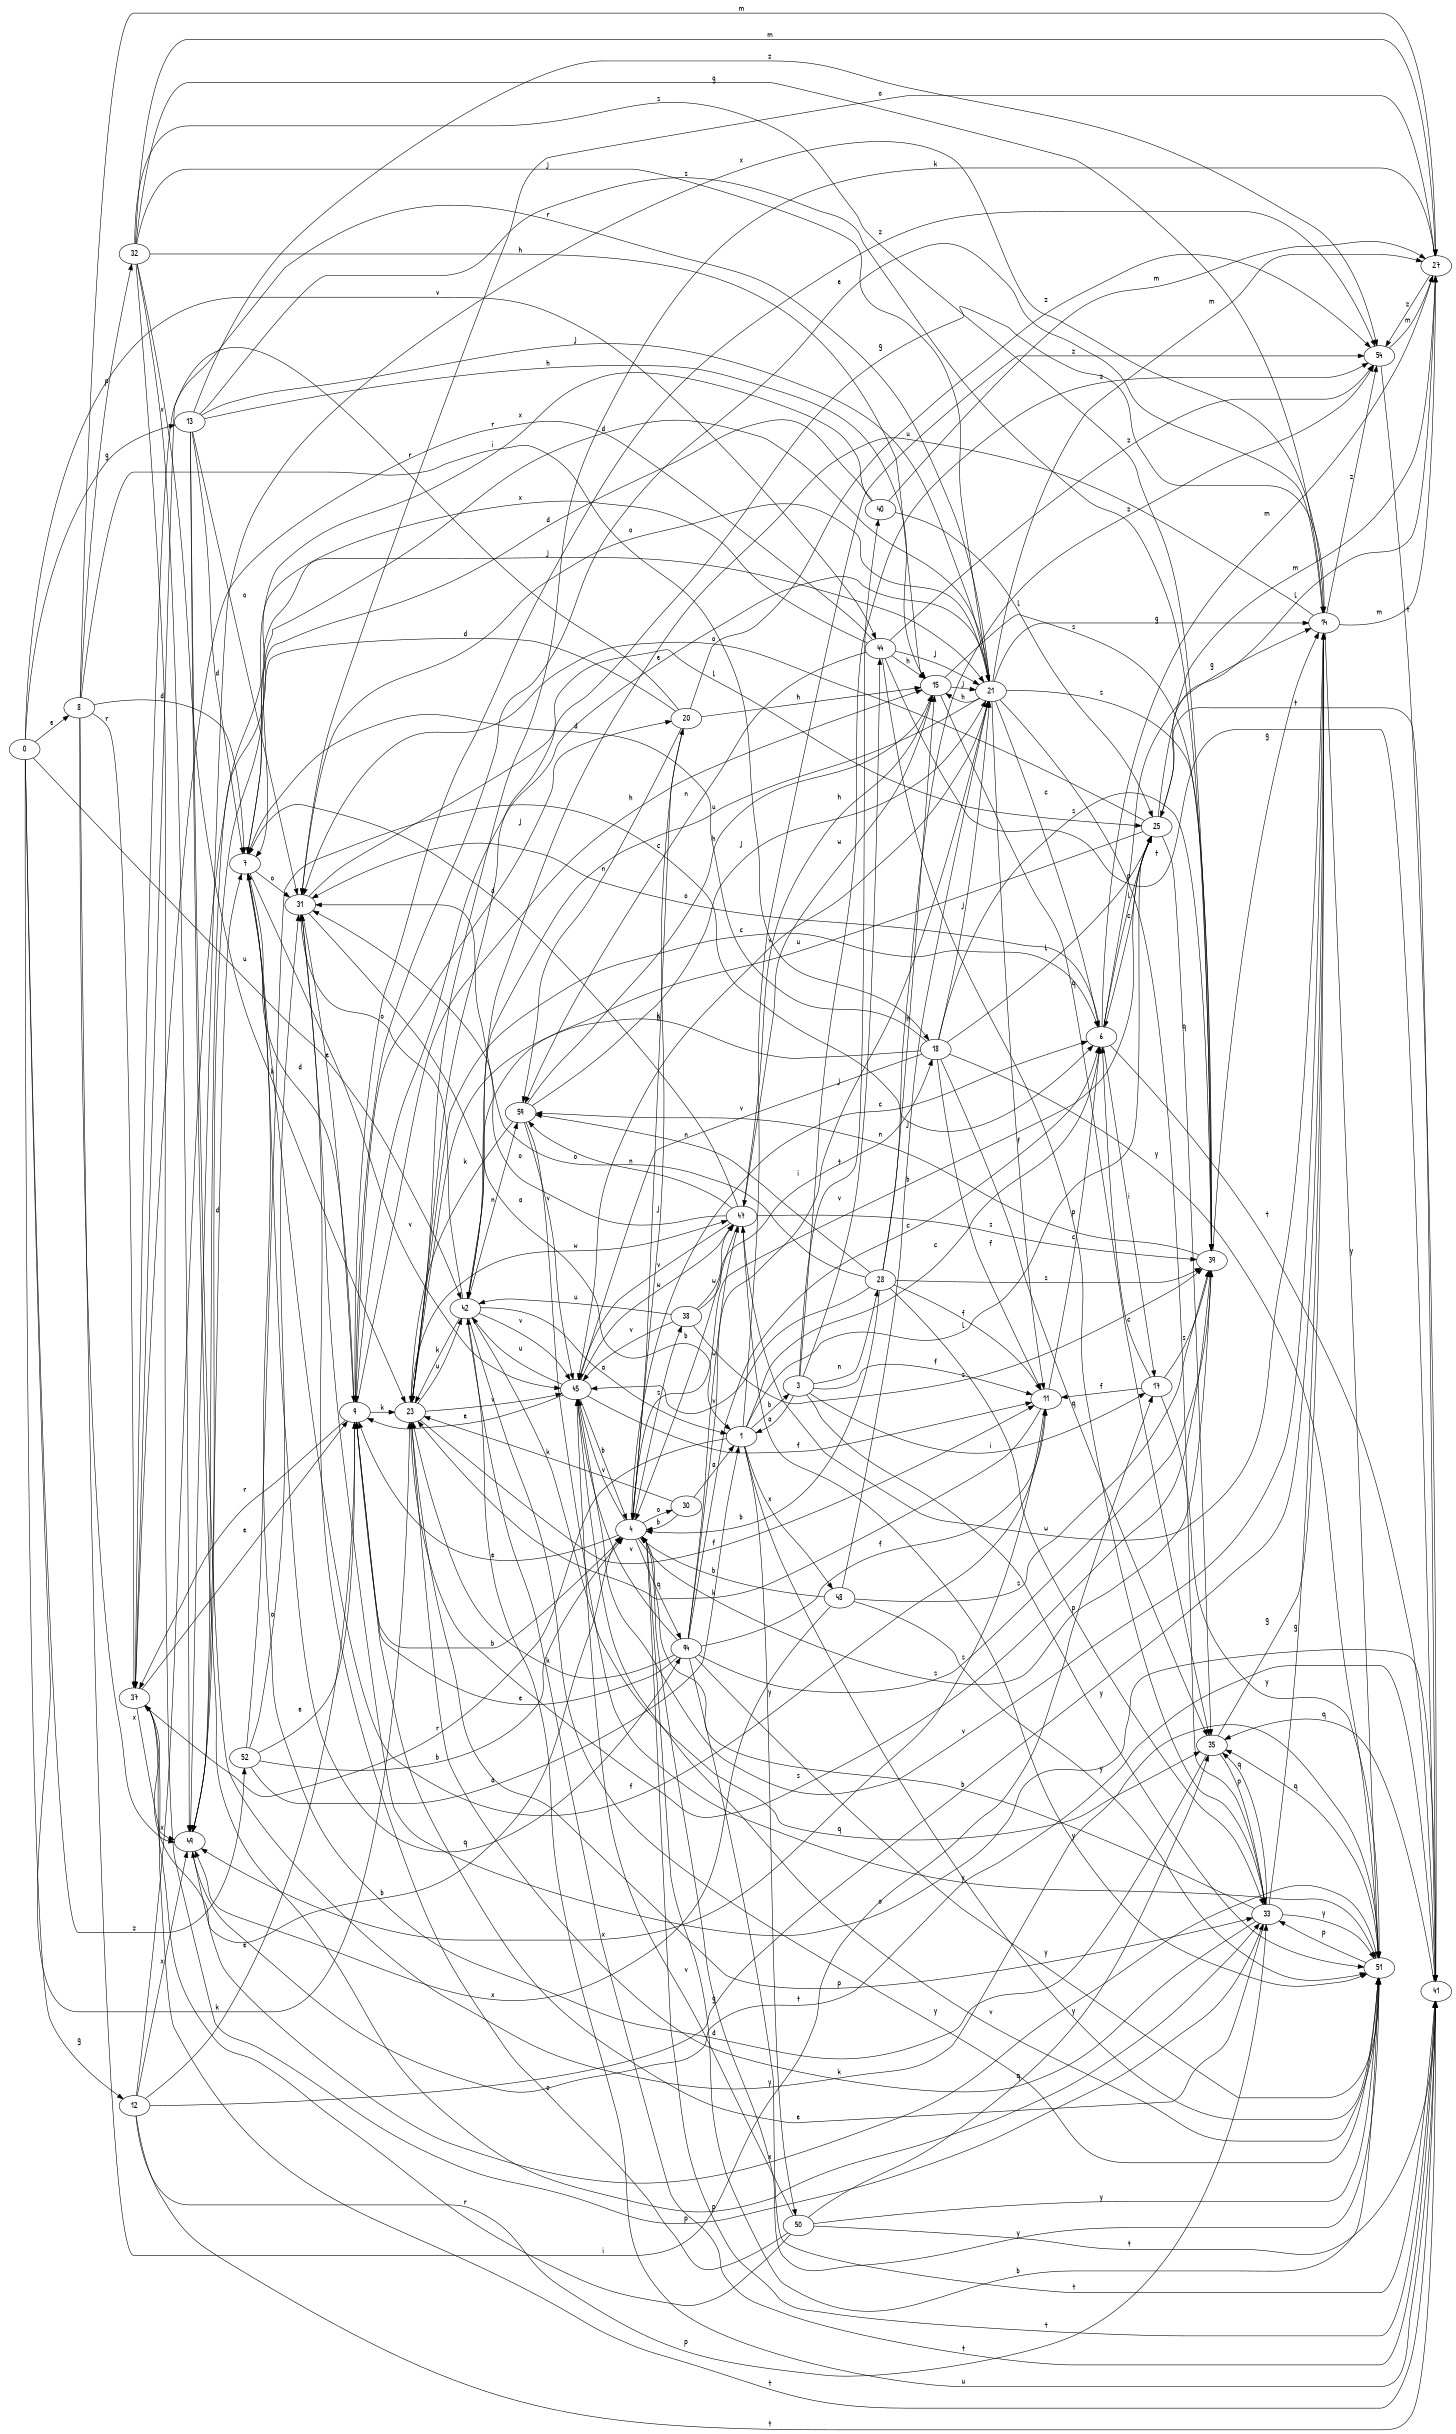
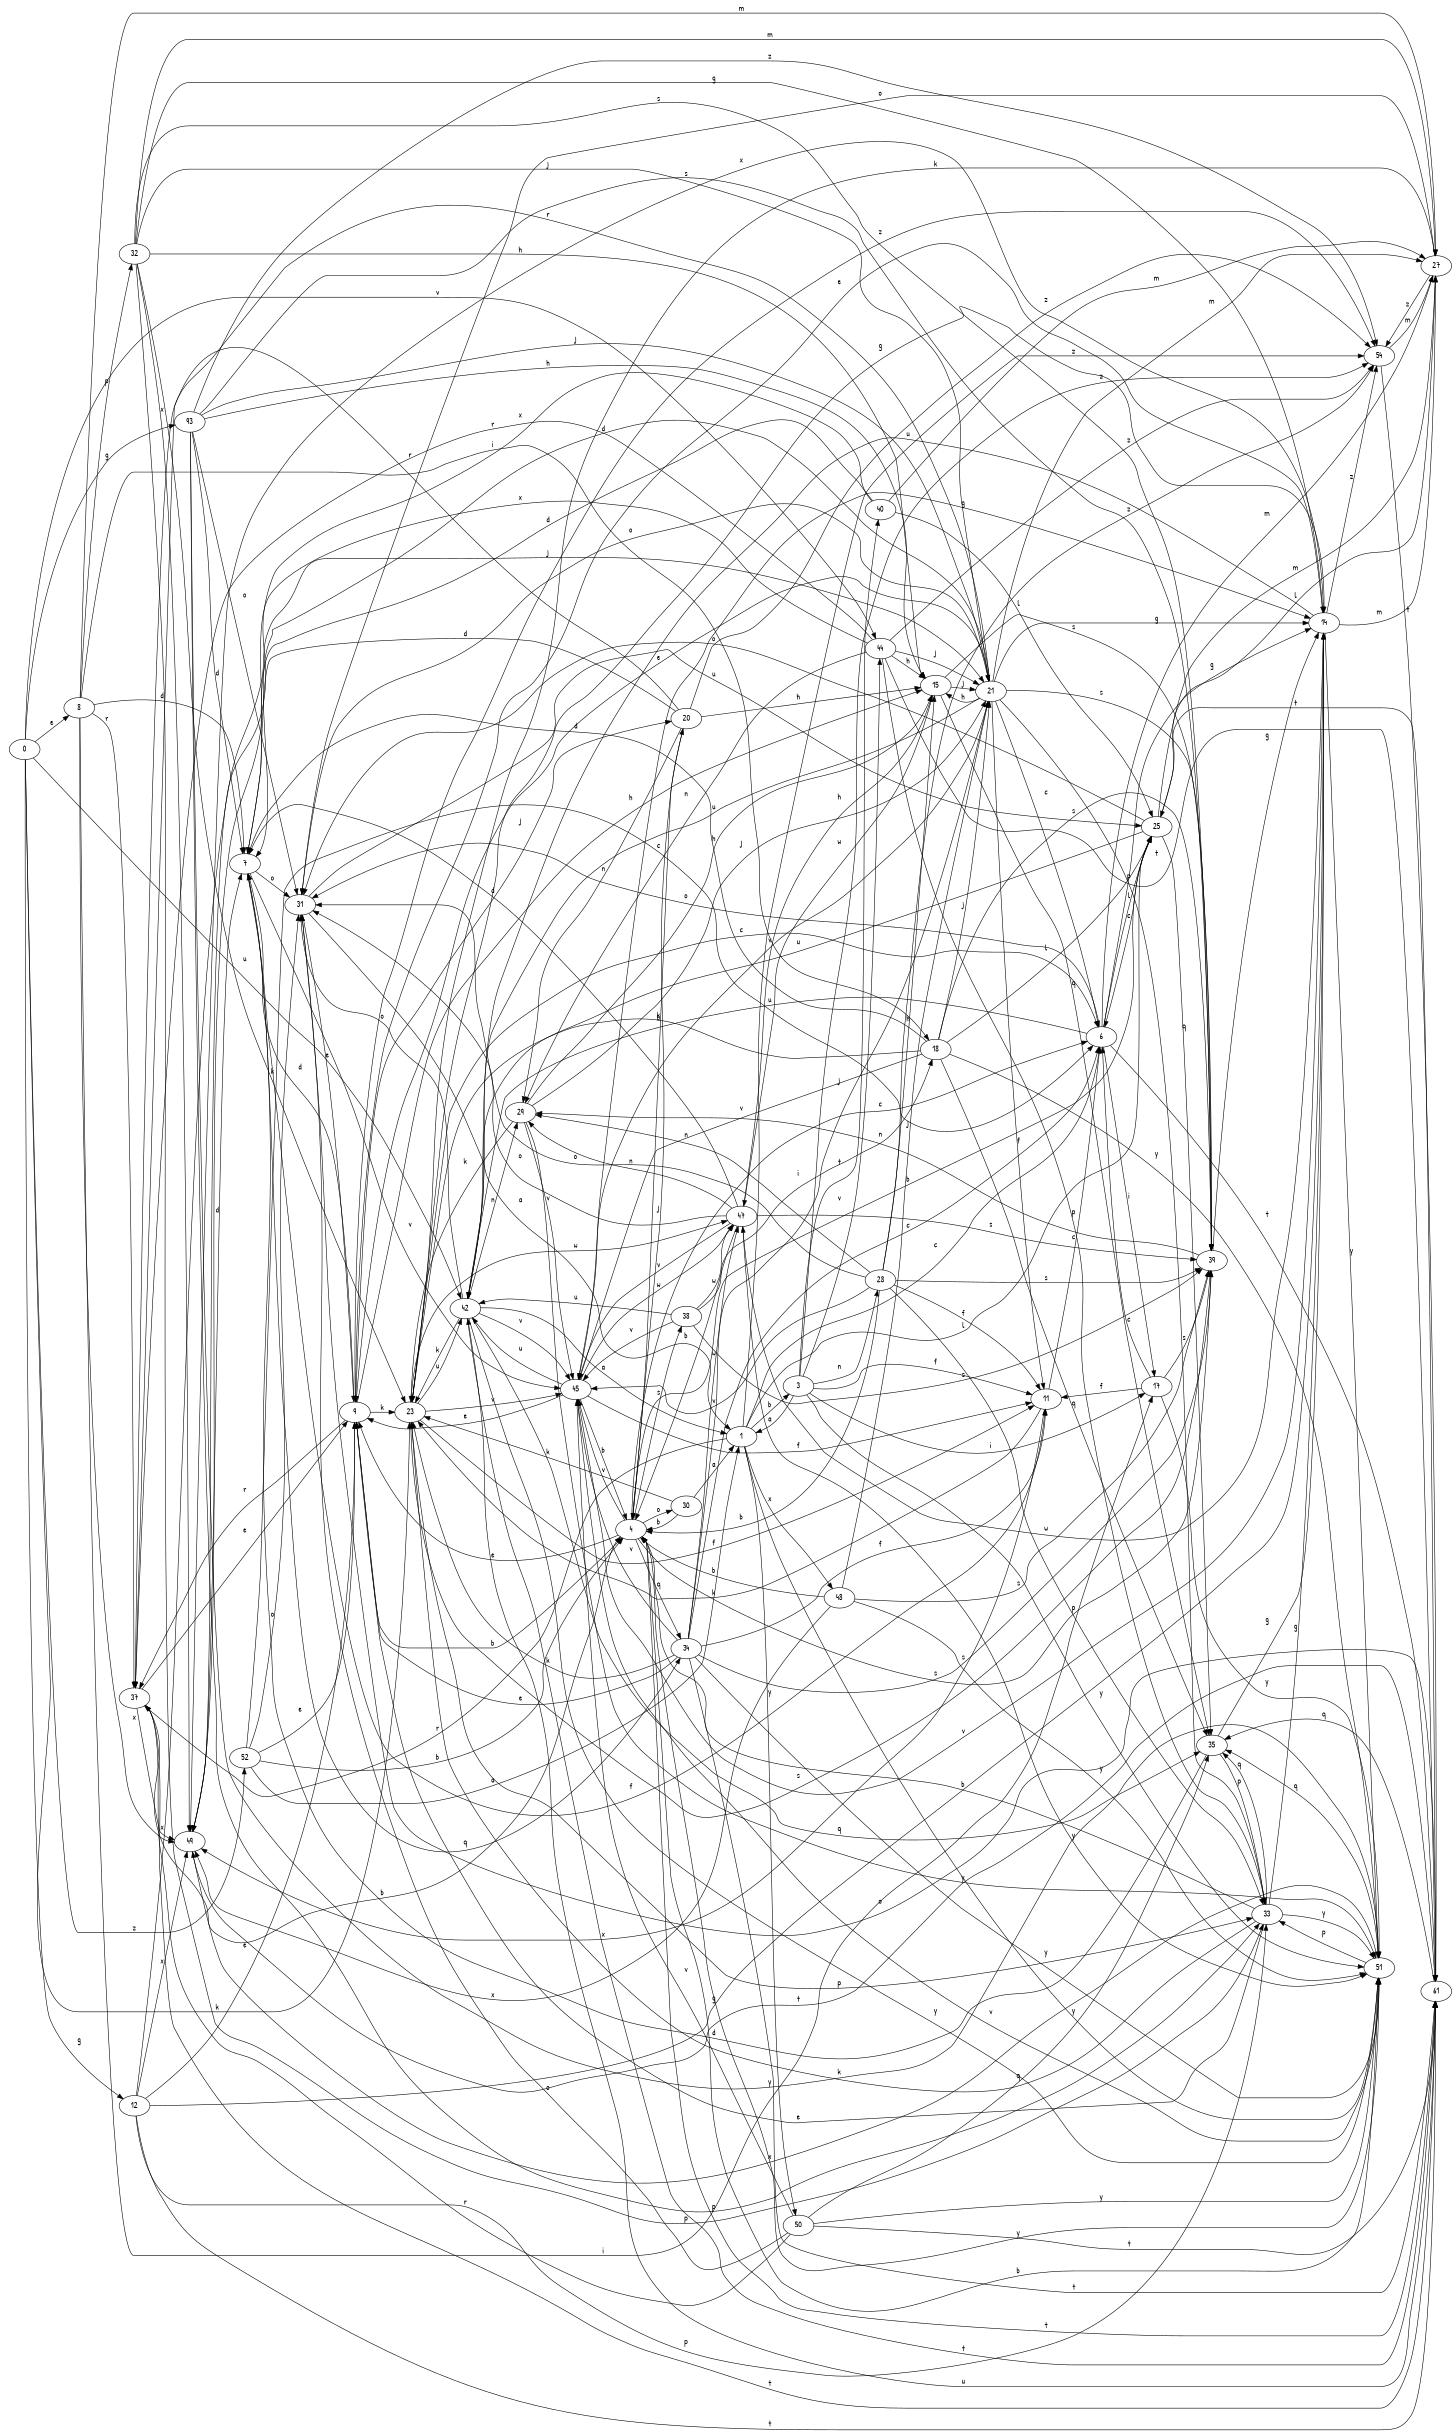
node "13": label "13" -> "93"
edge "45" -> "14": added, label "g"
edge "31" -> "25": label "l" -> "u"
edge "6" -> "42": added, label "u"
node "59": label "59" -> "29"
edge "18" -> "11": removed, label "f"
node "94": label "94" -> "34"
node "41": label "41" -> "61"
